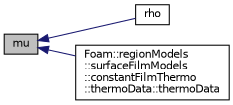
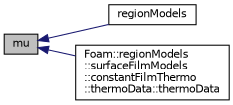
node "rho": label "rho" -> "regionModels"
